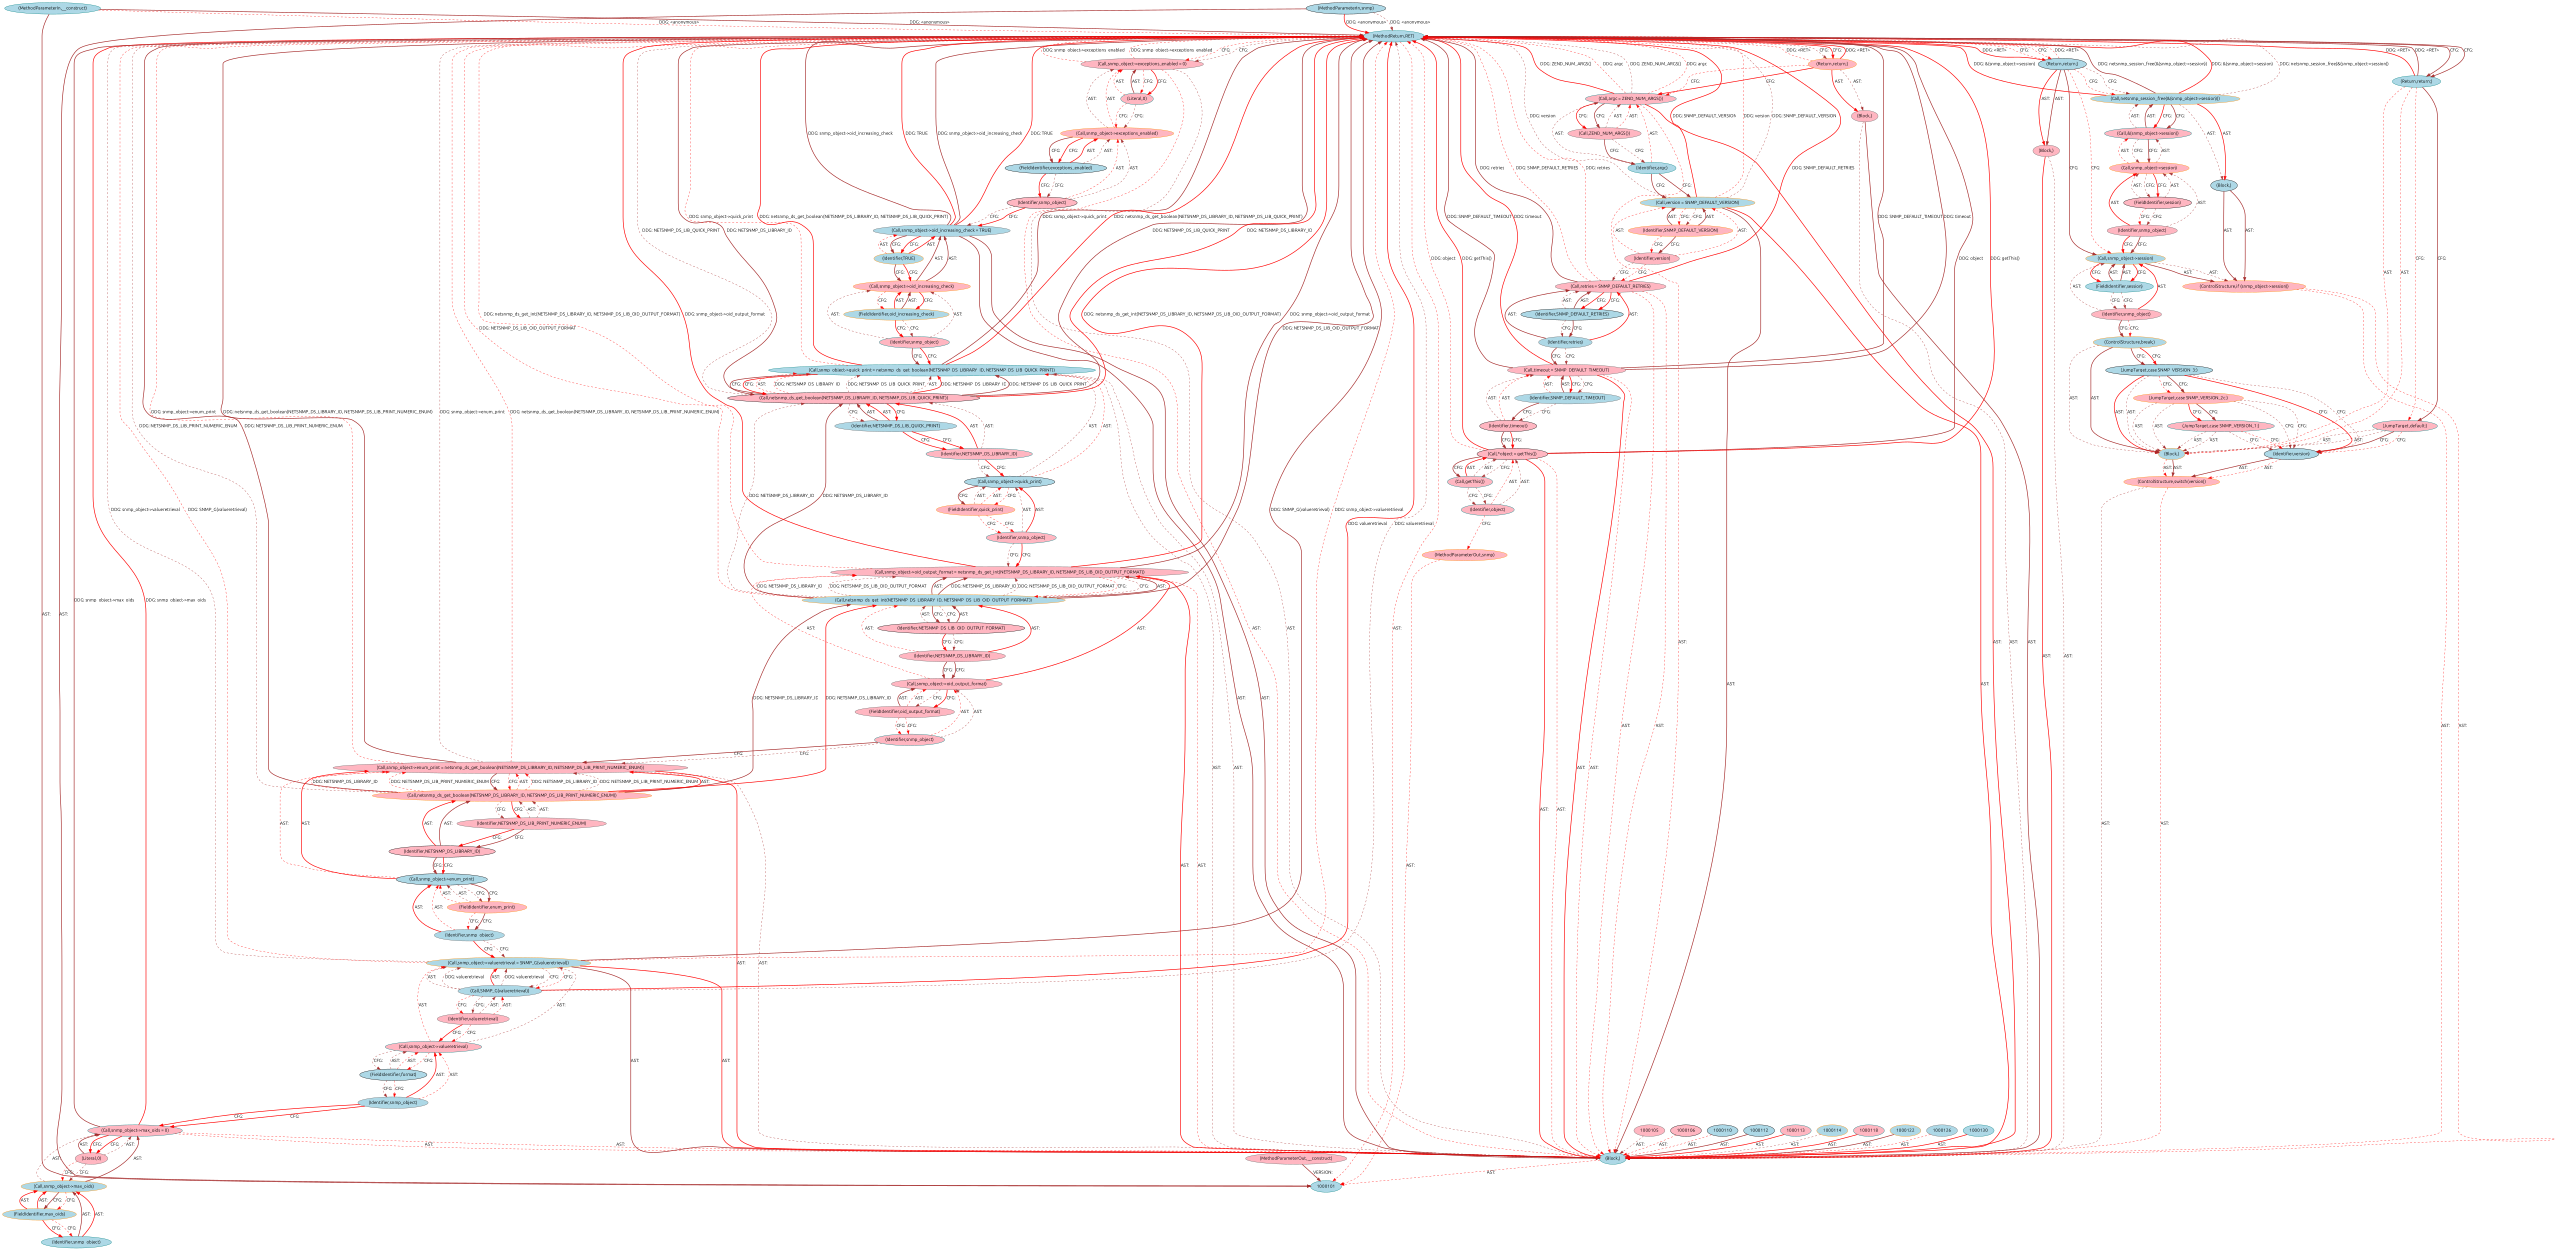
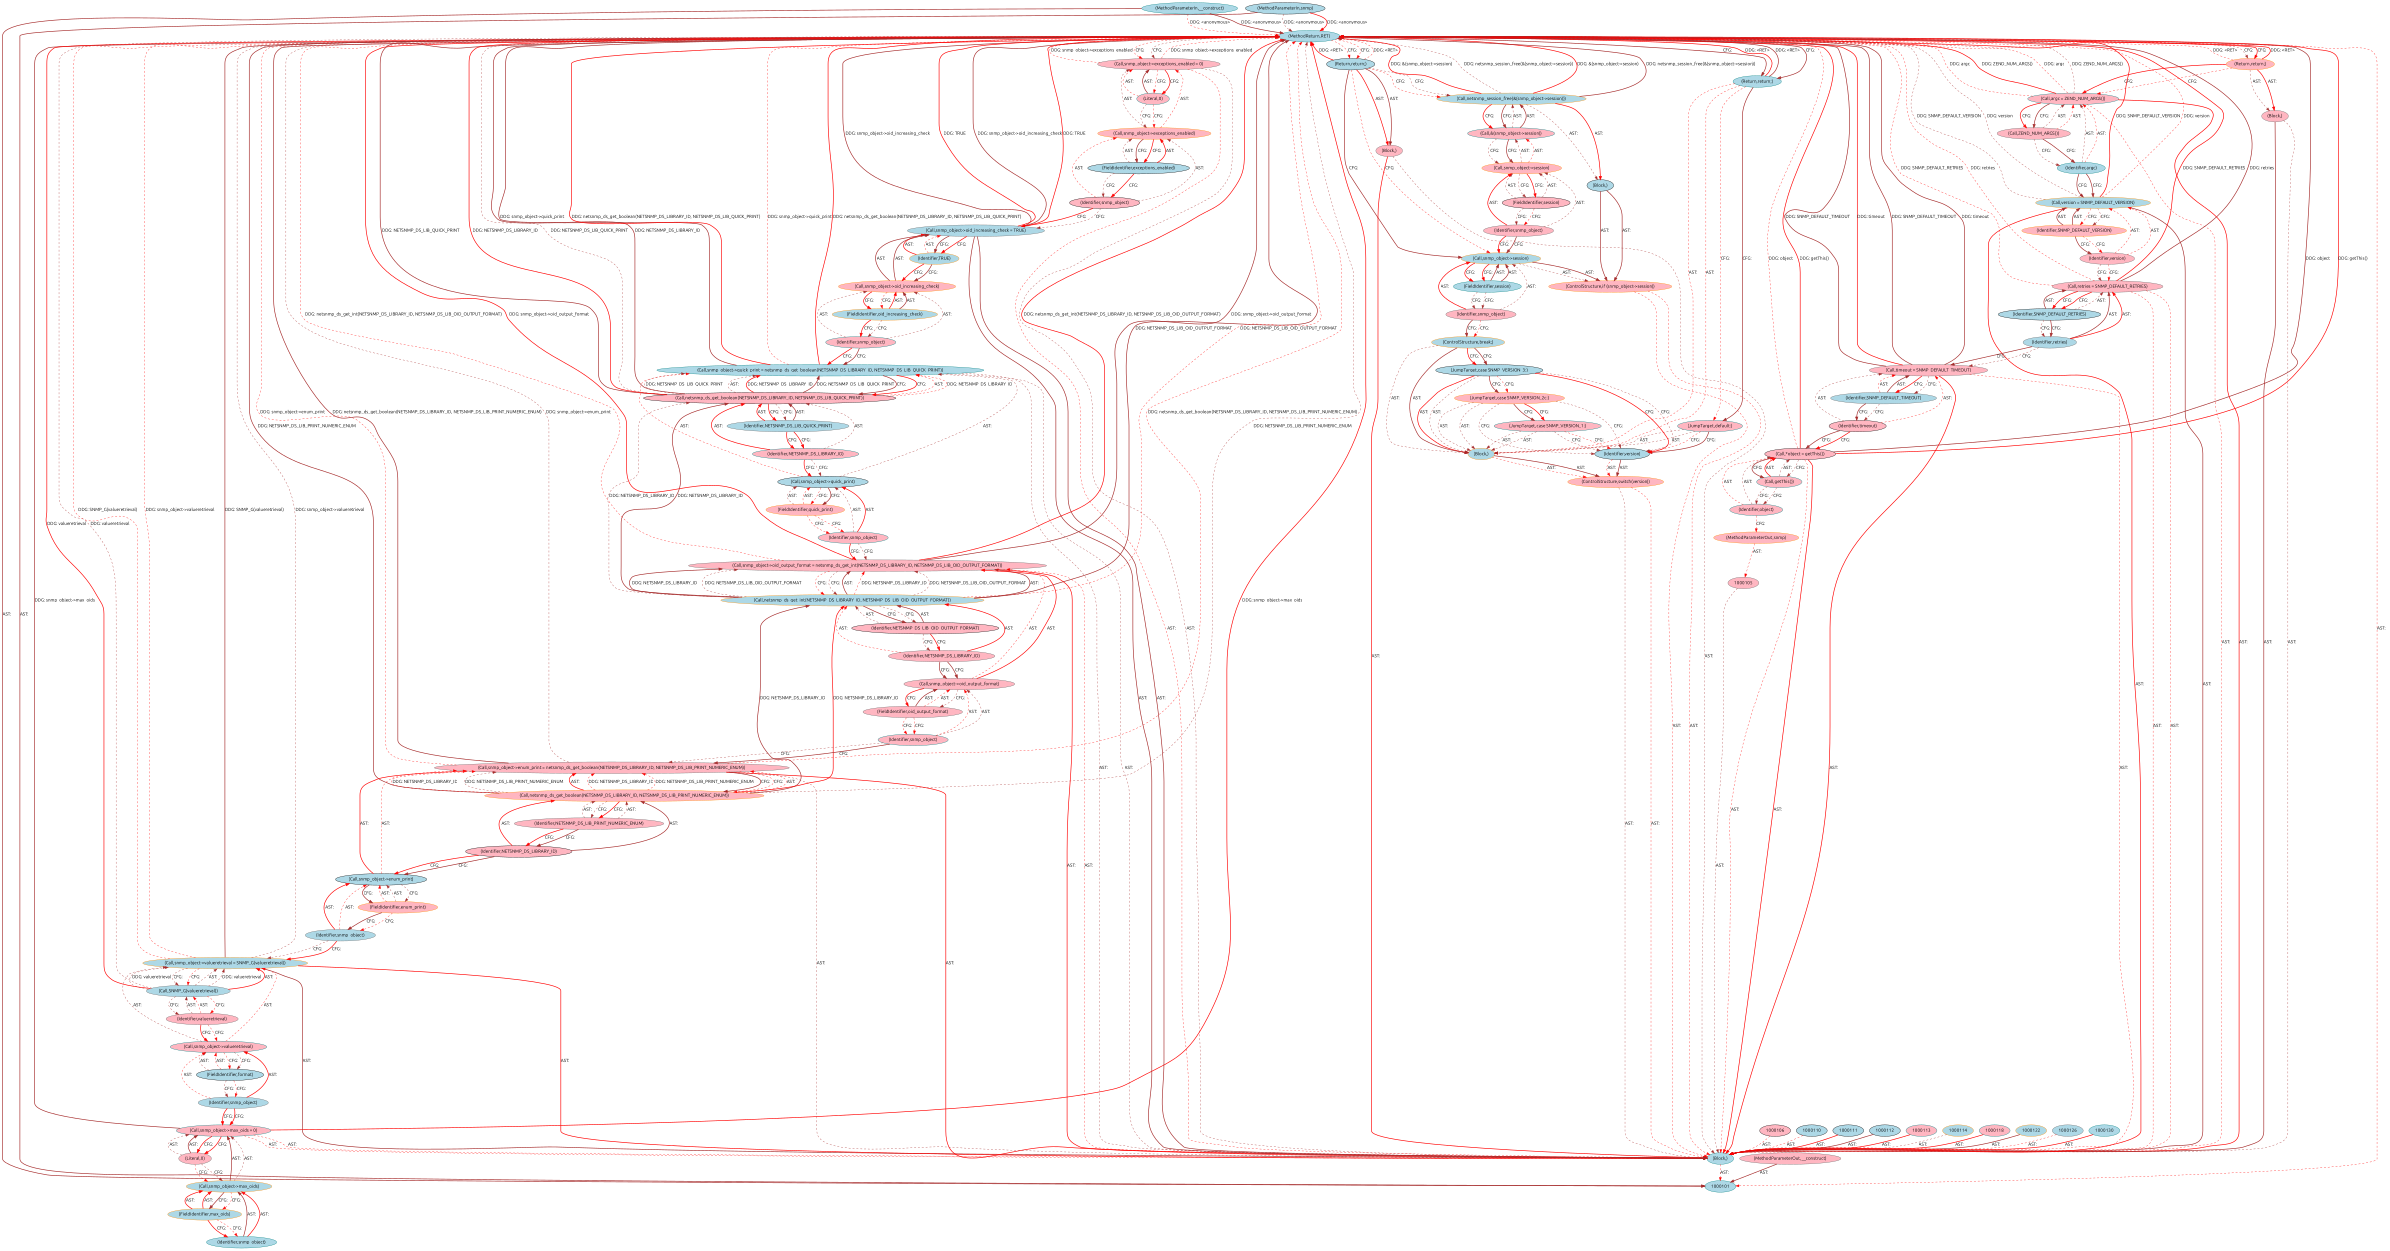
edge "(MethodParameterOut,snmp)" -> "1000101": now "(MethodParameterOut,snmp)" -> "1000105"
node "1000111": added
edge "(MethodParameterOut,__construct)" -> "1000101": label "VERSION: " -> "AST: "
